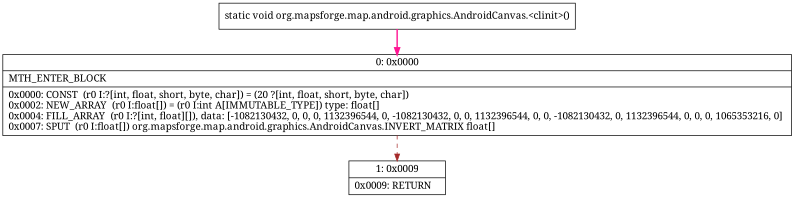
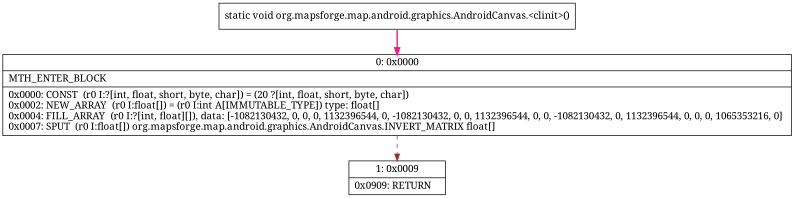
node "1: 0x0009": text "0x0009: RETURN" -> "0x0909: RETURN"
